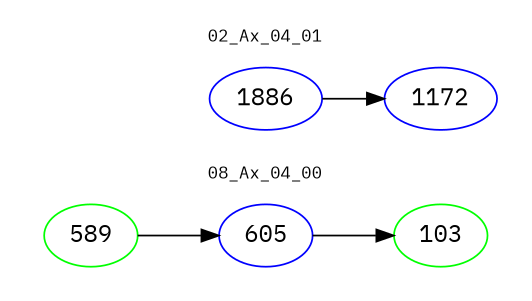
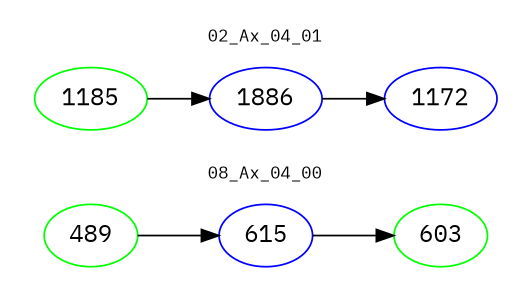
node "1185": added
node "589": label "589" -> "489"
node "605": label "605" -> "615"
node "103": label "103" -> "603"
